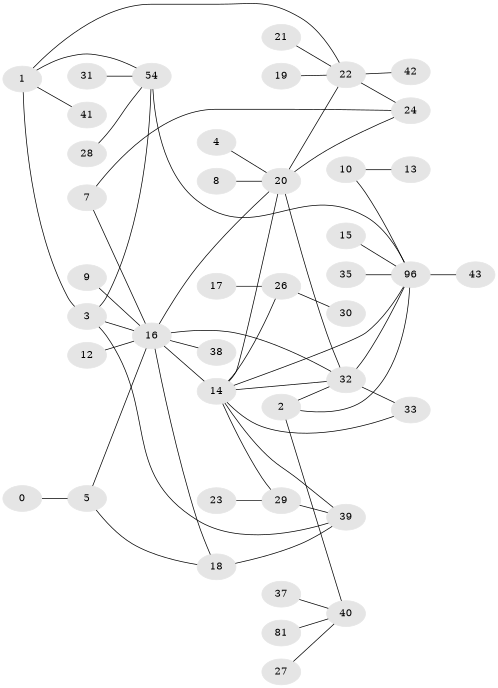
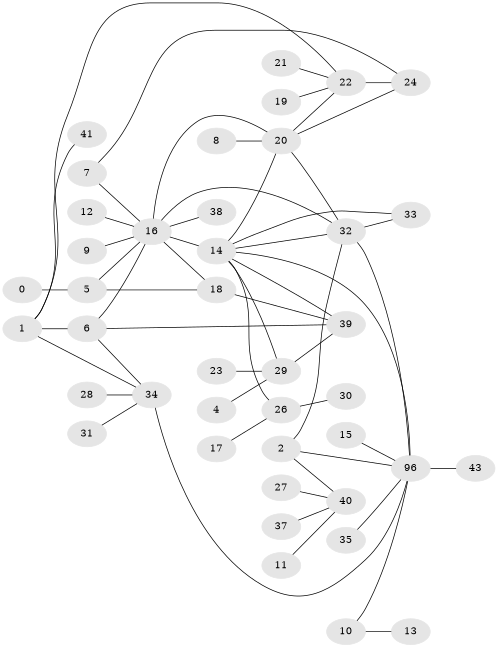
node "42": removed
node "54": label "54" -> "34"
edge "4" -- "20": now "4" -- "29"
node "3": label "3" -> "6"
node "81": label "81" -> "11"
